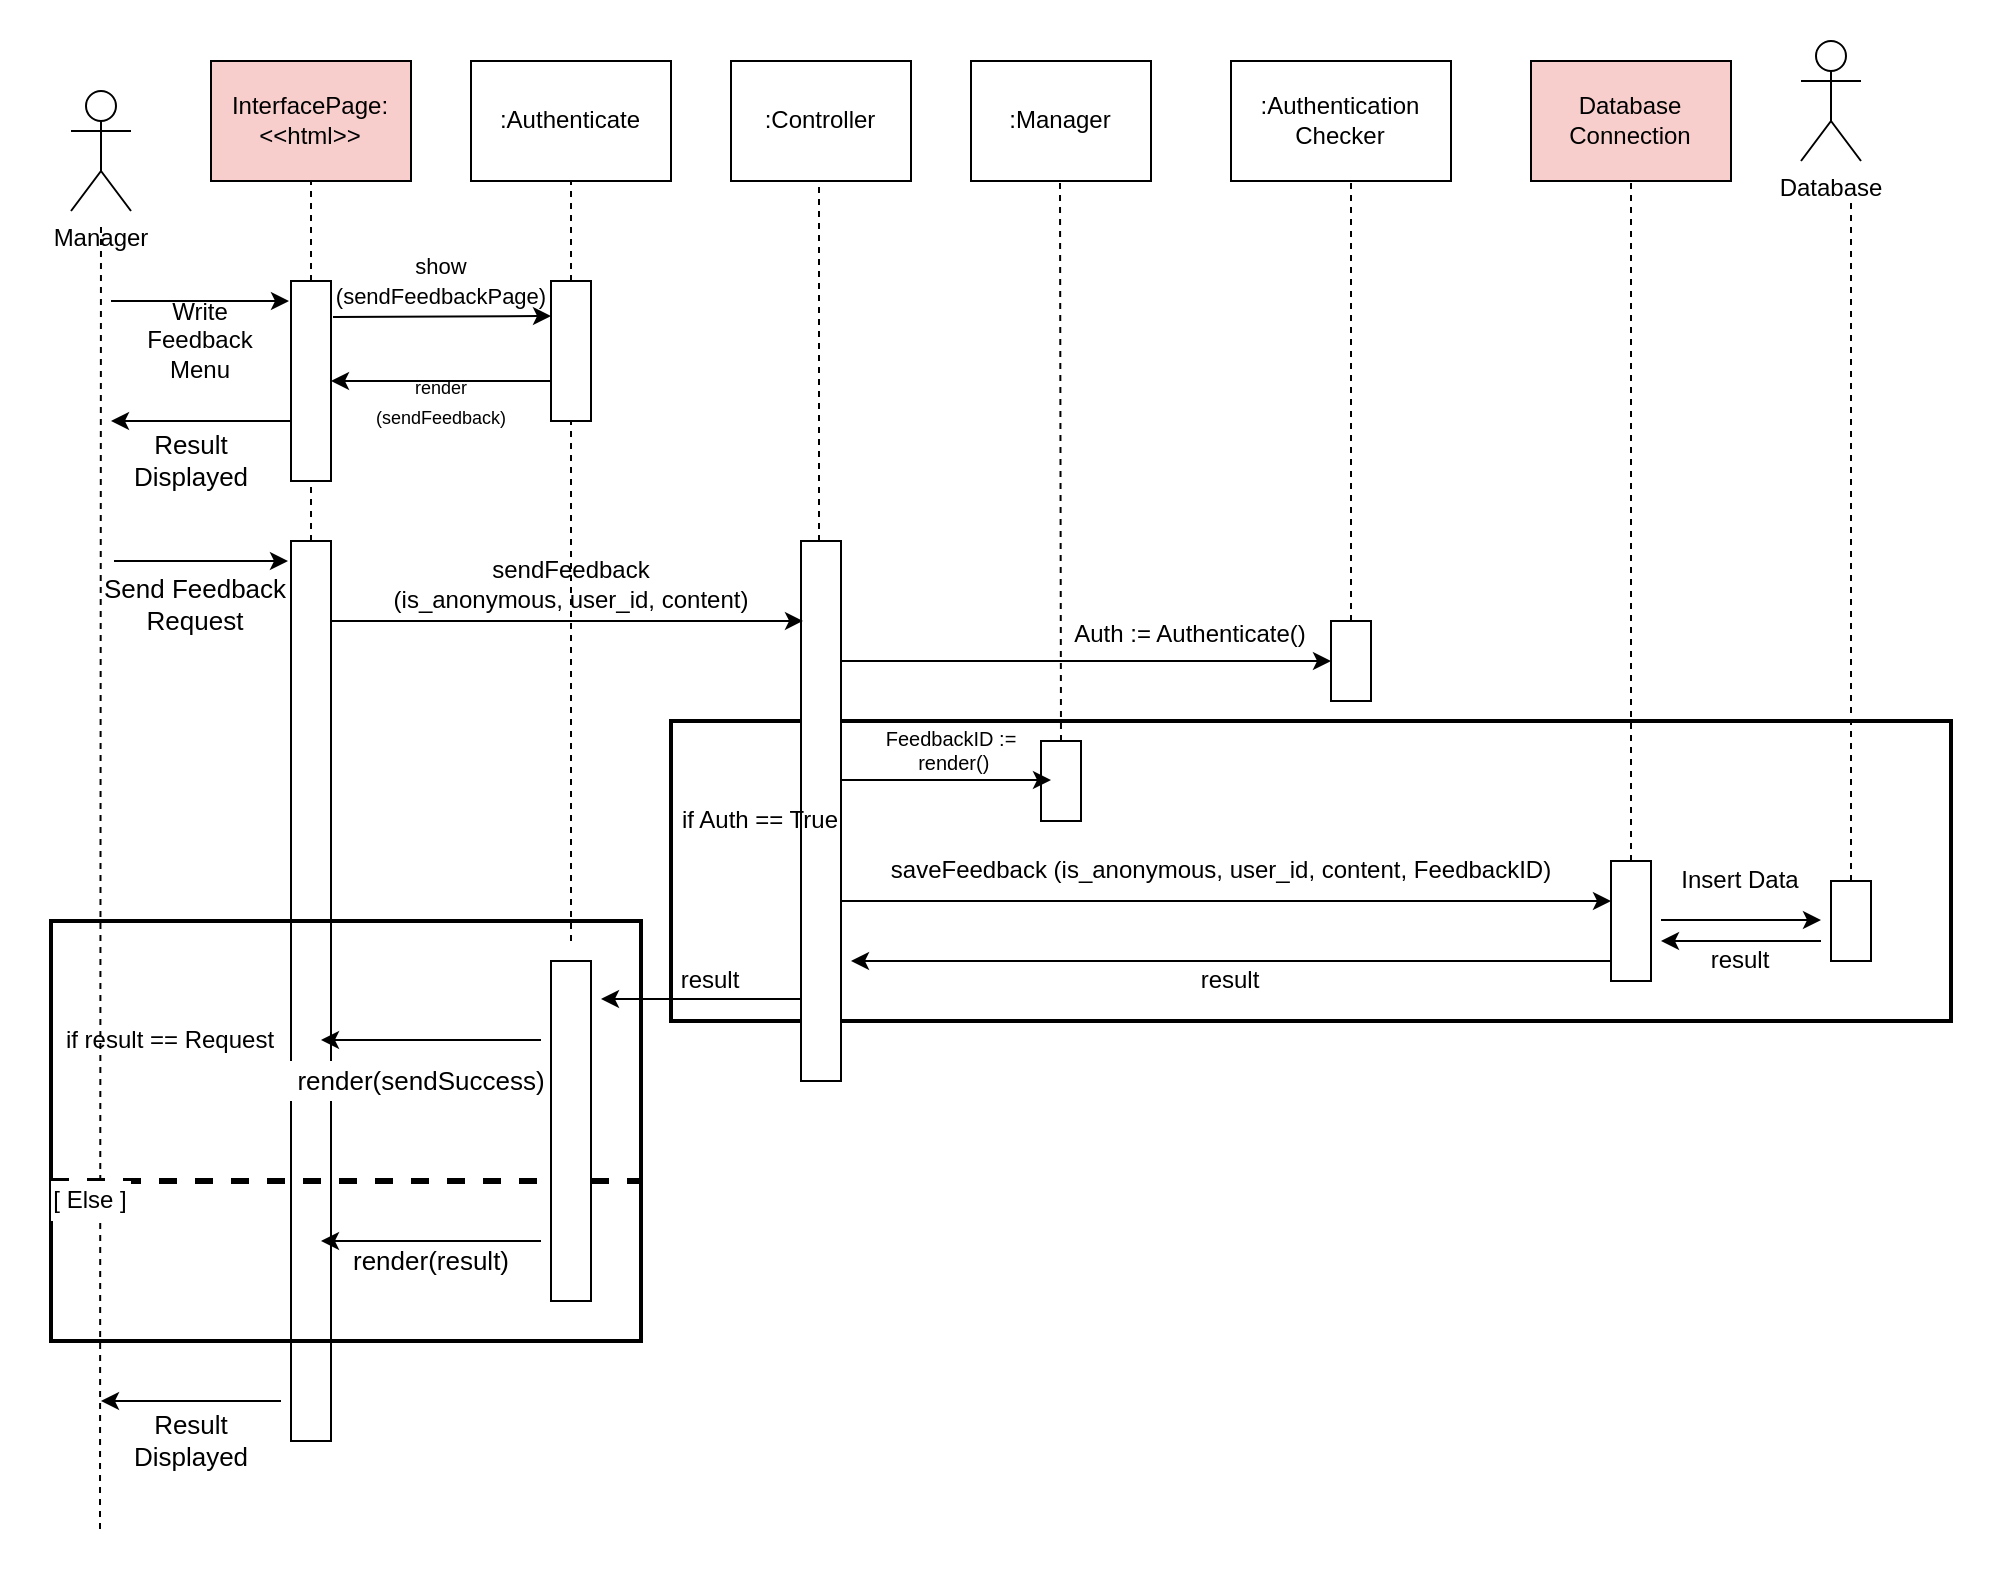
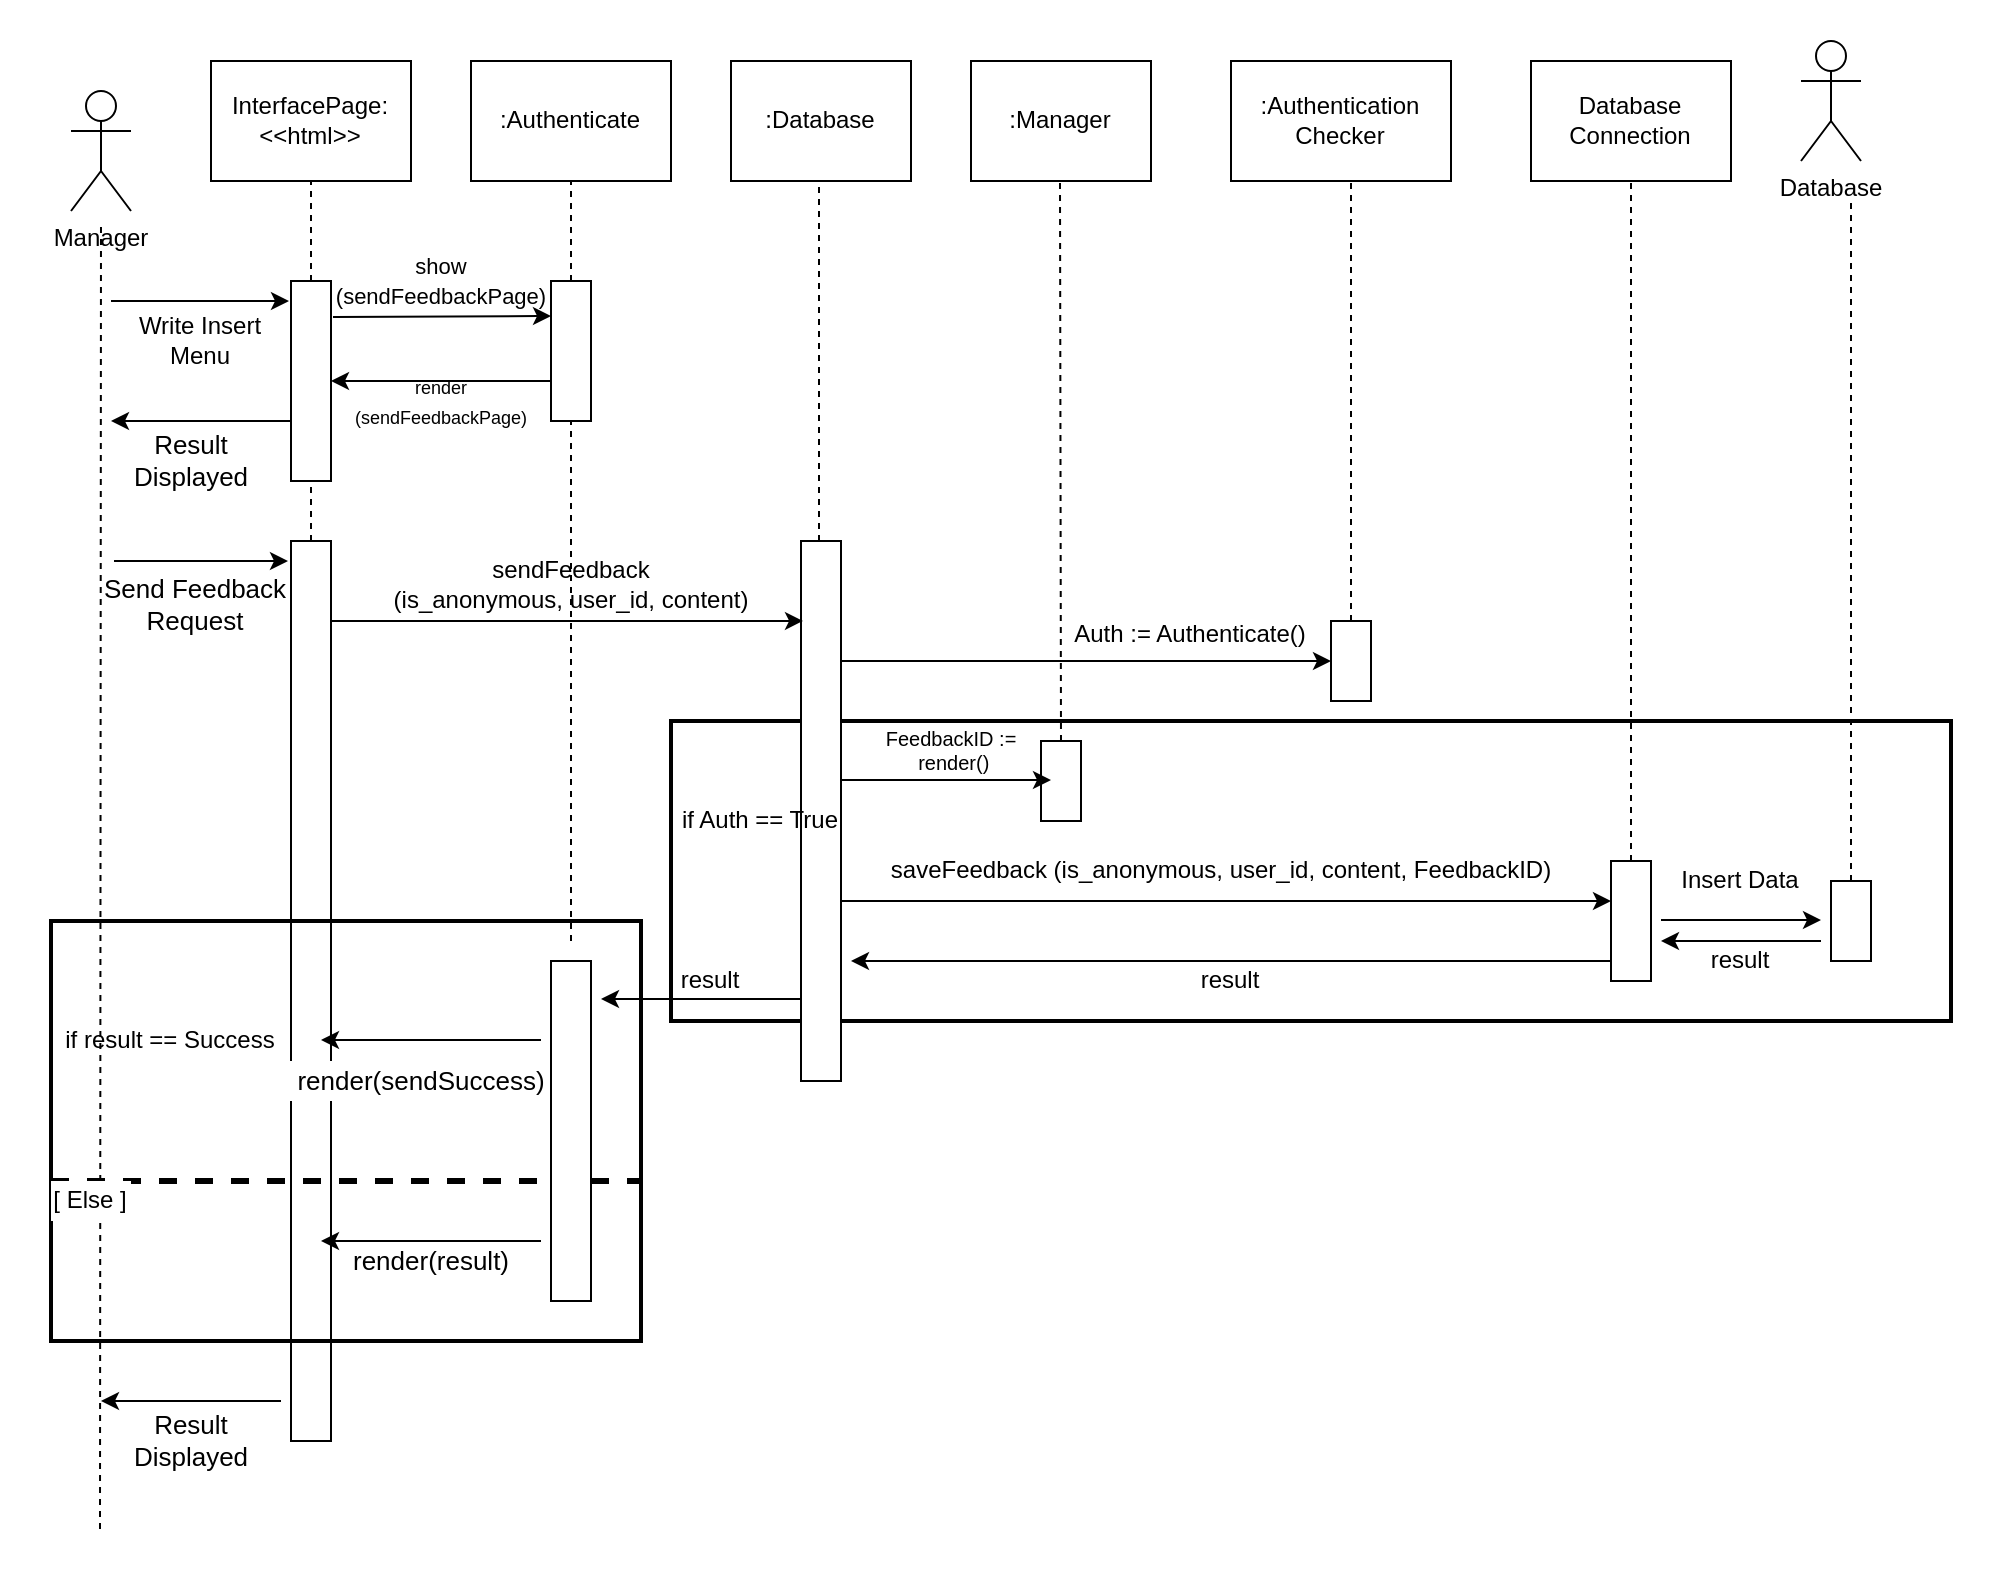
node "InterfacePage: <<html>>": fillcolor #f8cecc -> #ffffff
node ":Controller": label ":Controller" -> ":Database"
node "Database Connection": fillcolor #f8cecc -> #ffffff
node "Write Feedback Menu": label "Write Feedback Menu" -> "Write Insert Menu"
node "render (sendFeedback)": label "render (sendFeedback)" -> "render (sendFeedbackPage)"
node "if result == Request": label "if result == Request" -> "if result == Success"
